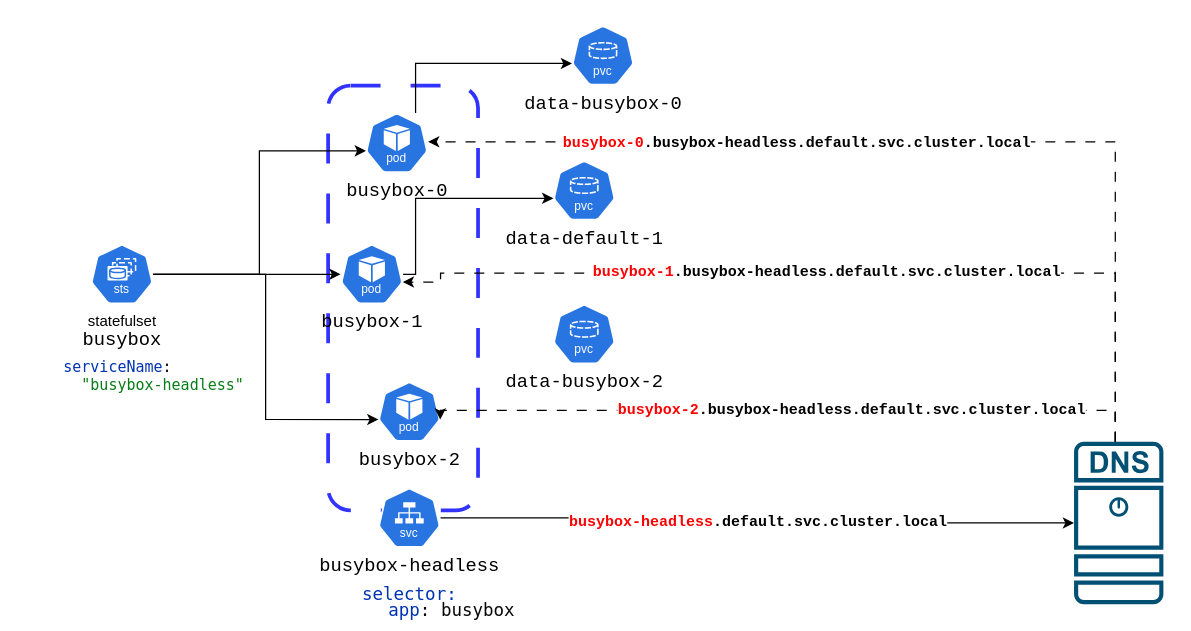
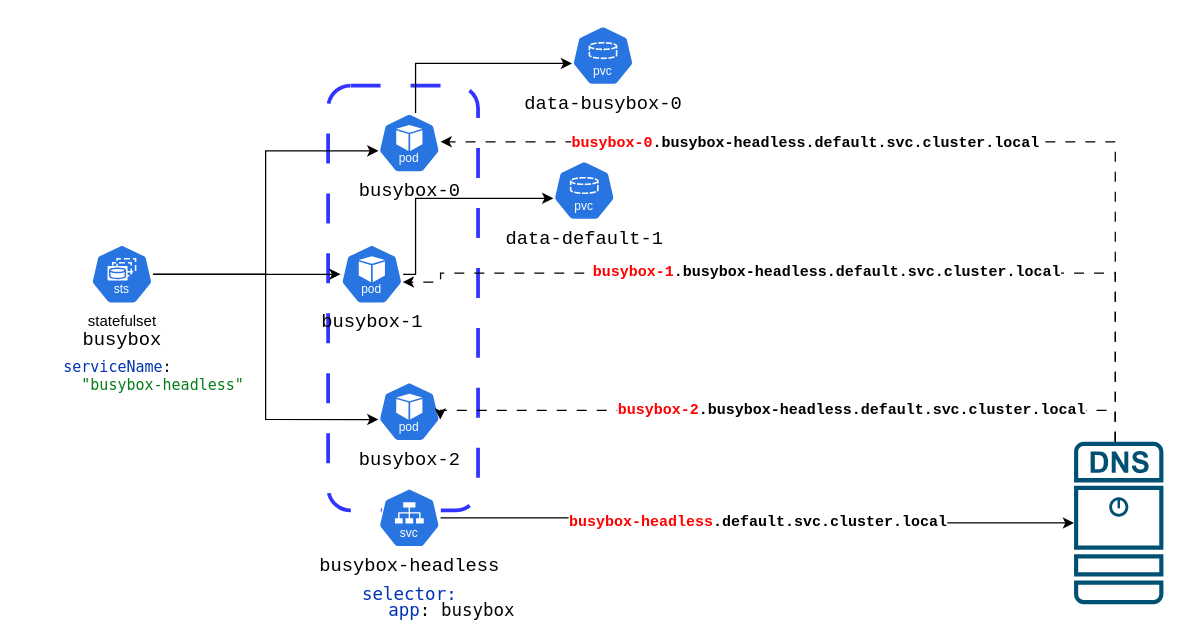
node "busybox-0": moved (397, 143) -> (409, 143)
node "data-busybox-2": removed
